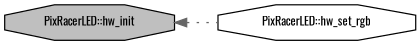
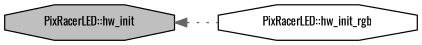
node "PixRacerLED::hw_set_rgb": label "PixRacerLED::hw_set_rgb" -> "PixRacerLED::hw_init_rgb"
